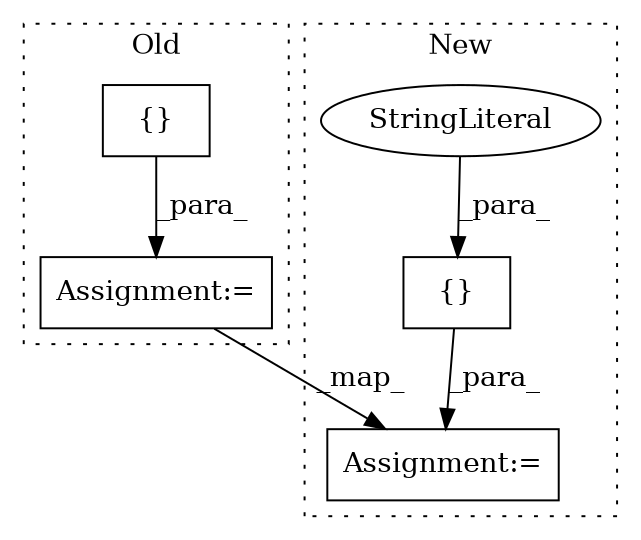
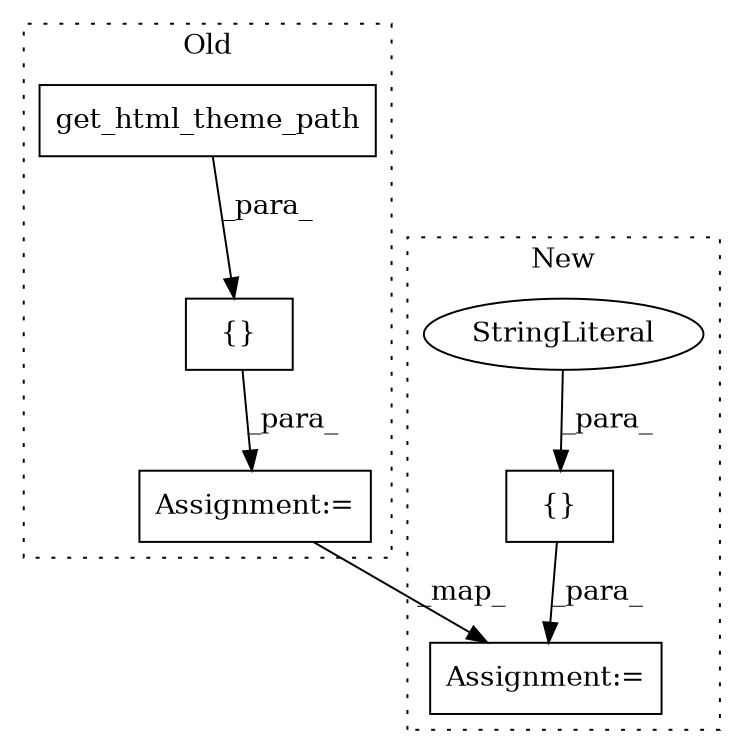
node "get_html_theme_path": added
